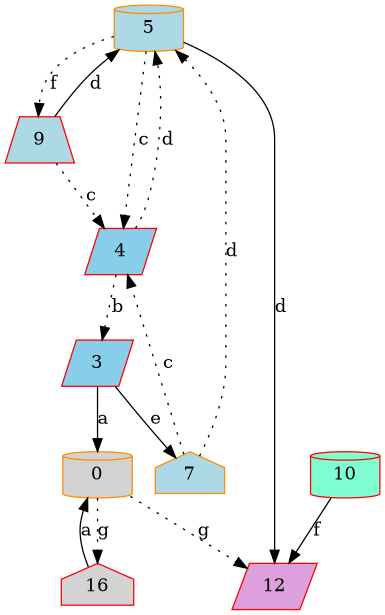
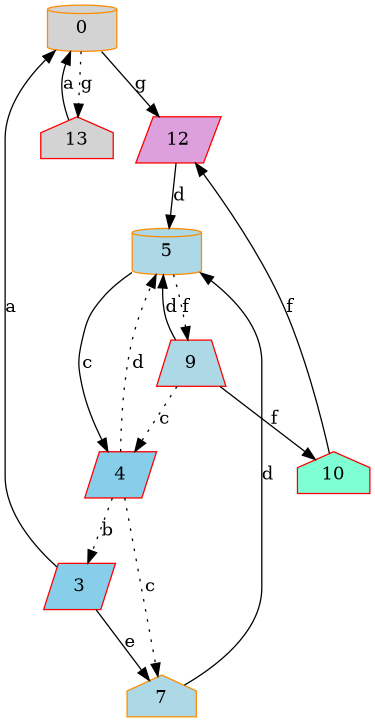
edge "5" -> "4": style dotted -> solid
edge "7" -> "5": style dotted -> solid
edge "5" -> "12": reversed
edge "7" -> "4": reversed
edge "9" -> "10": added, label "f"
node "10": shape cylinder -> house
edge "0" -> "12": style dotted -> solid
node "16": label "16" -> "13"
